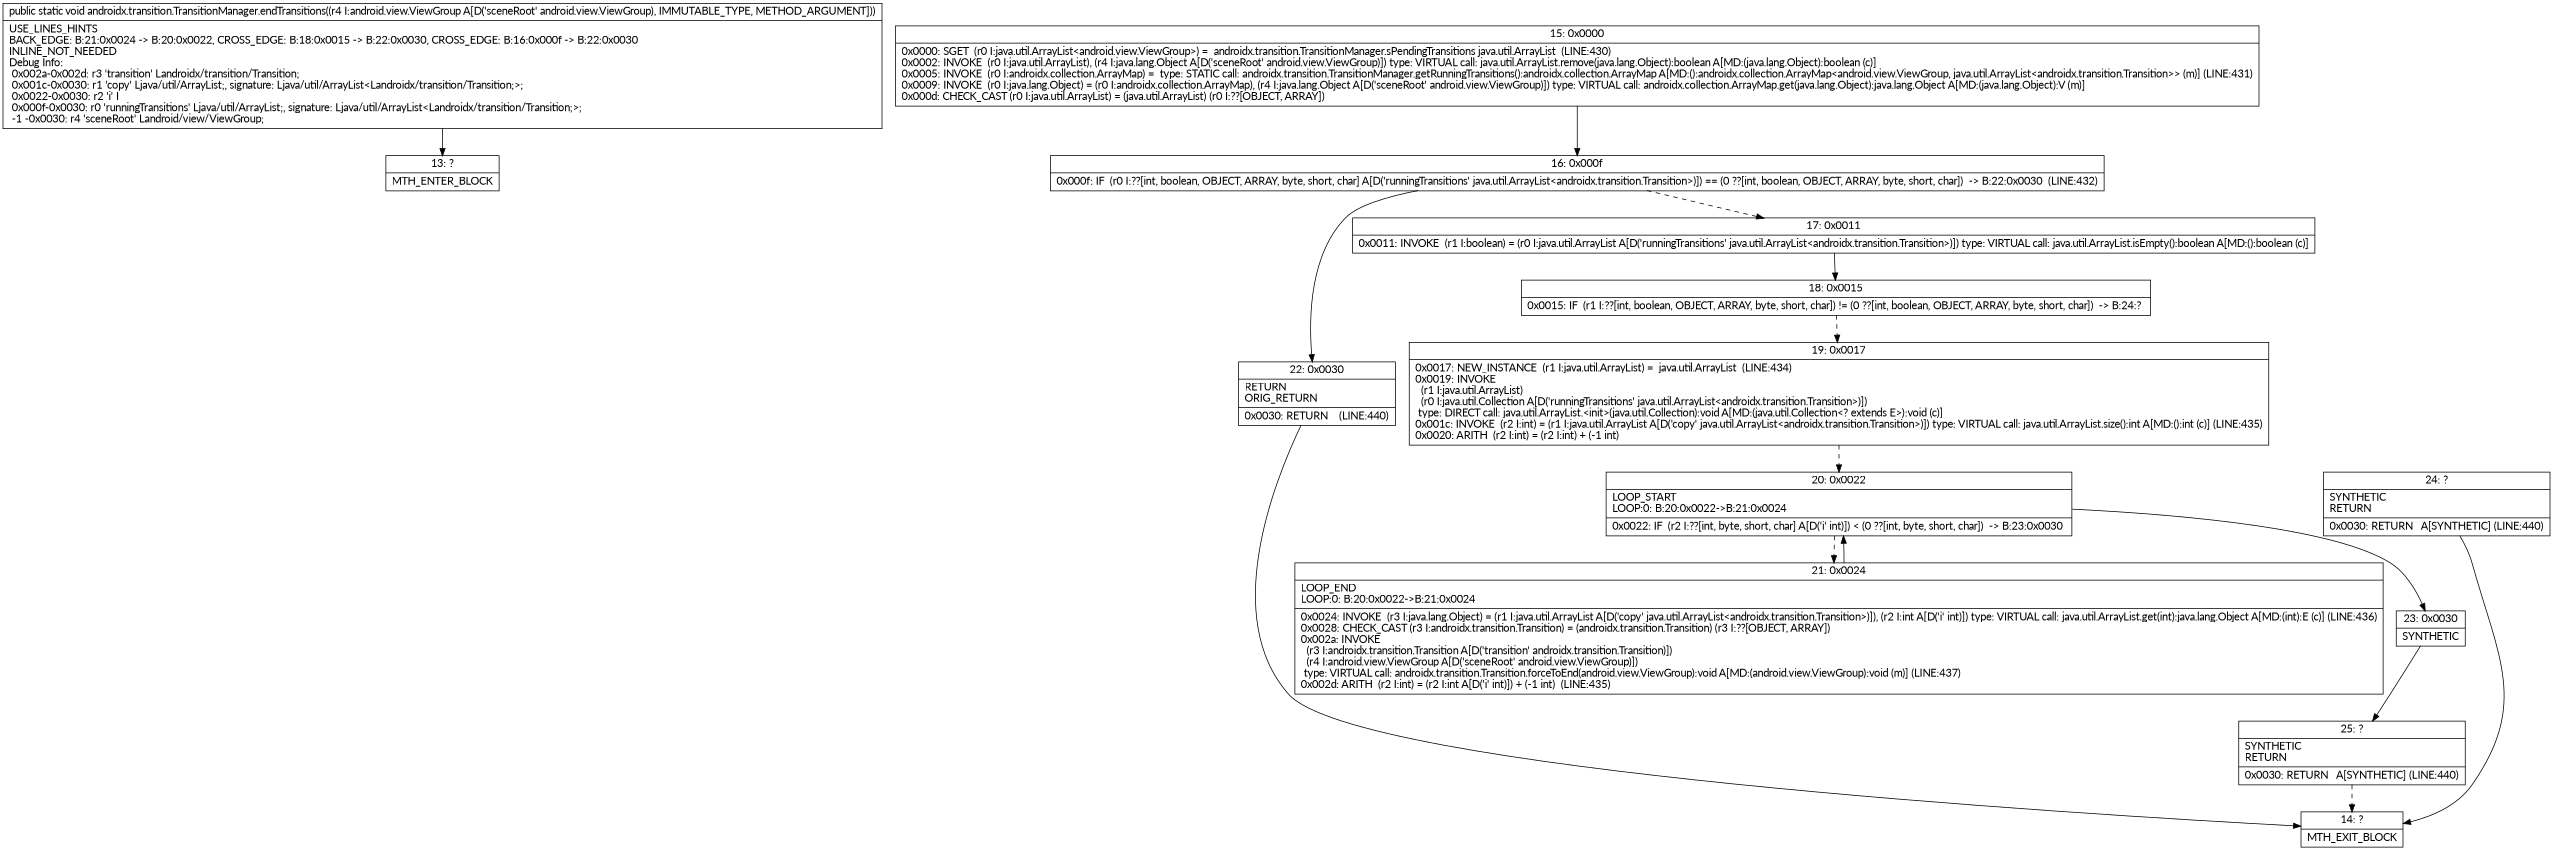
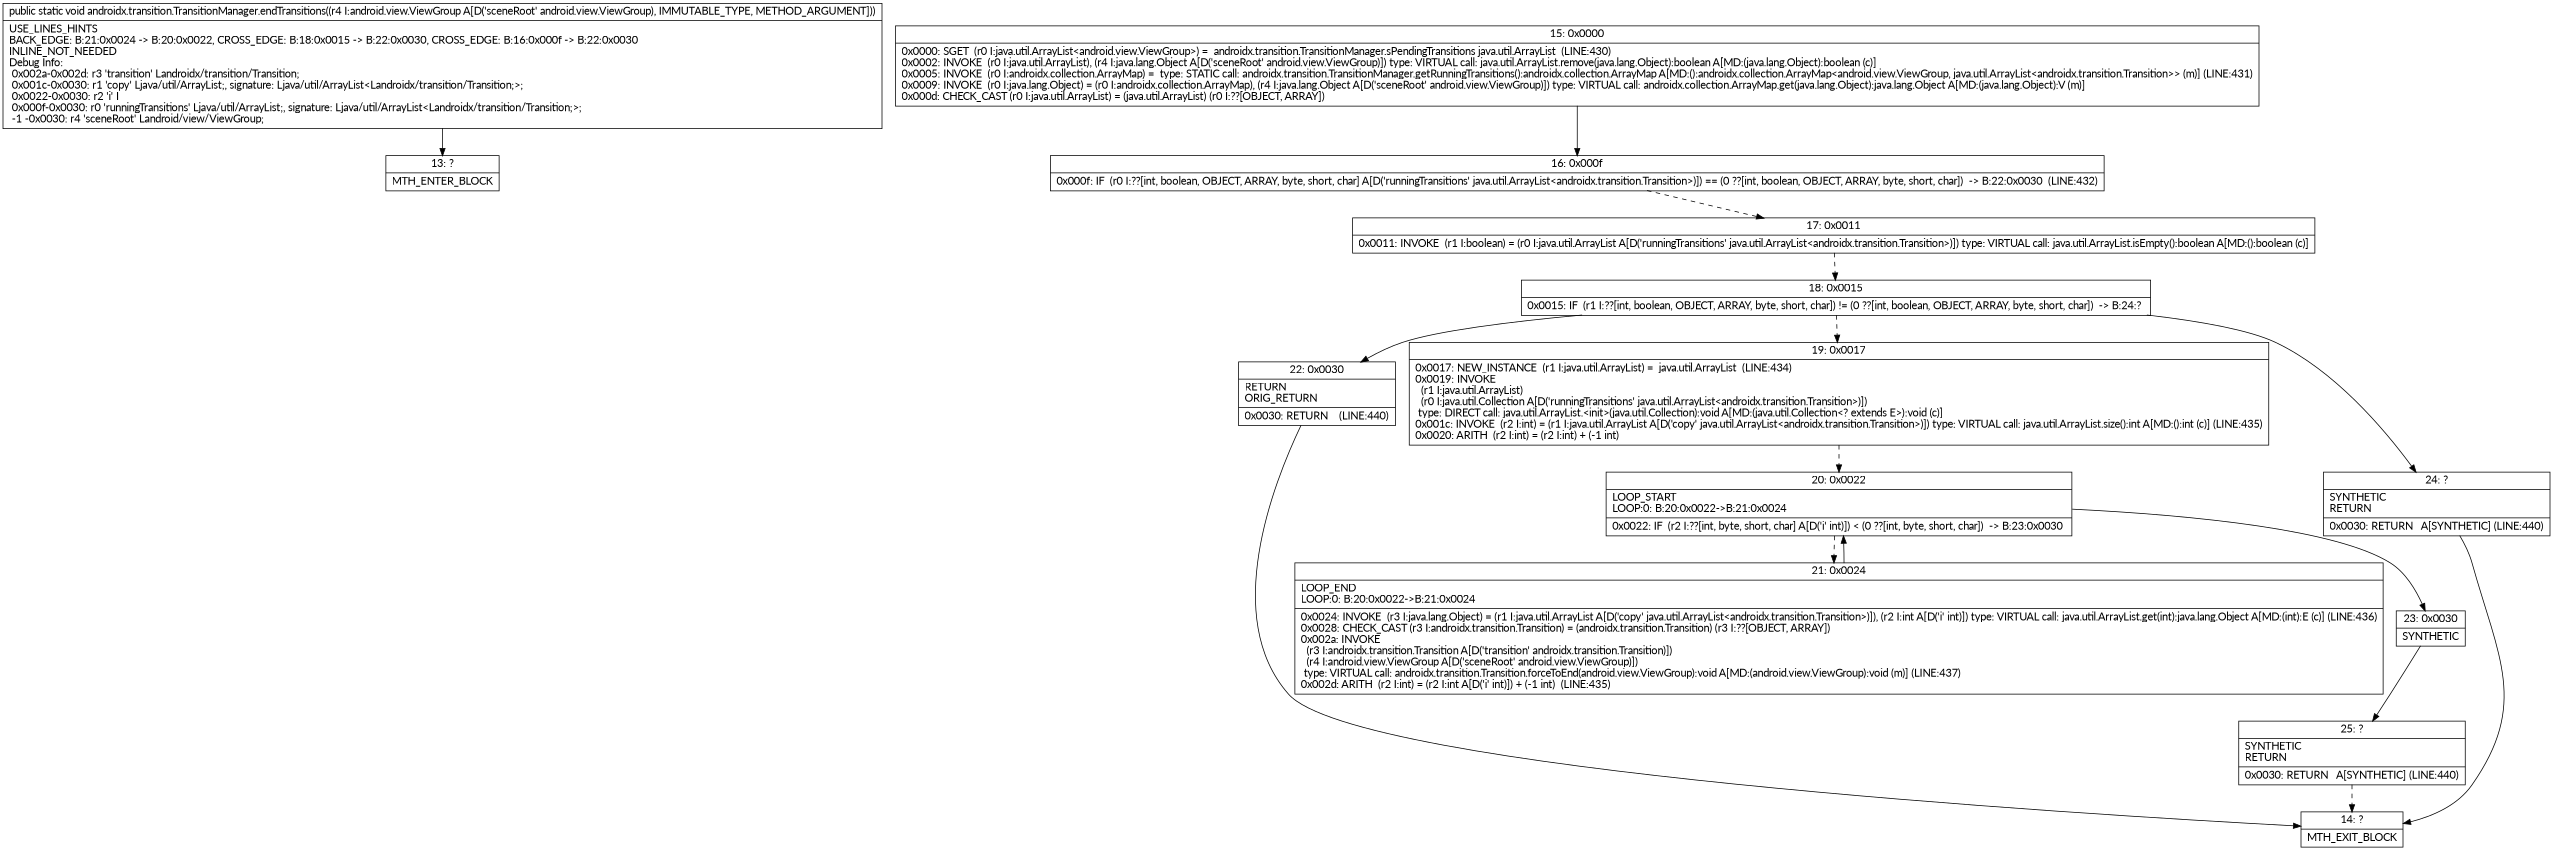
edge "16: 0x000f" -> "22: 0x0030": now "18: 0x0015" -> "22: 0x0030"
edge "17: 0x0011" -> "18: 0x0015": style solid -> dashed
edge "18: 0x0015" -> "24: ?": added
